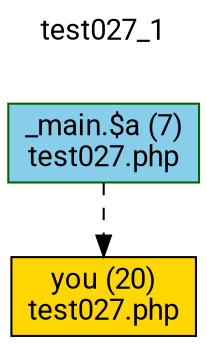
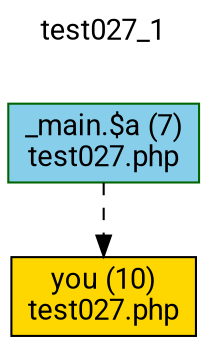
node "you (20) test027.php": label "you (20) test027.php" -> "you (10) test027.php"
